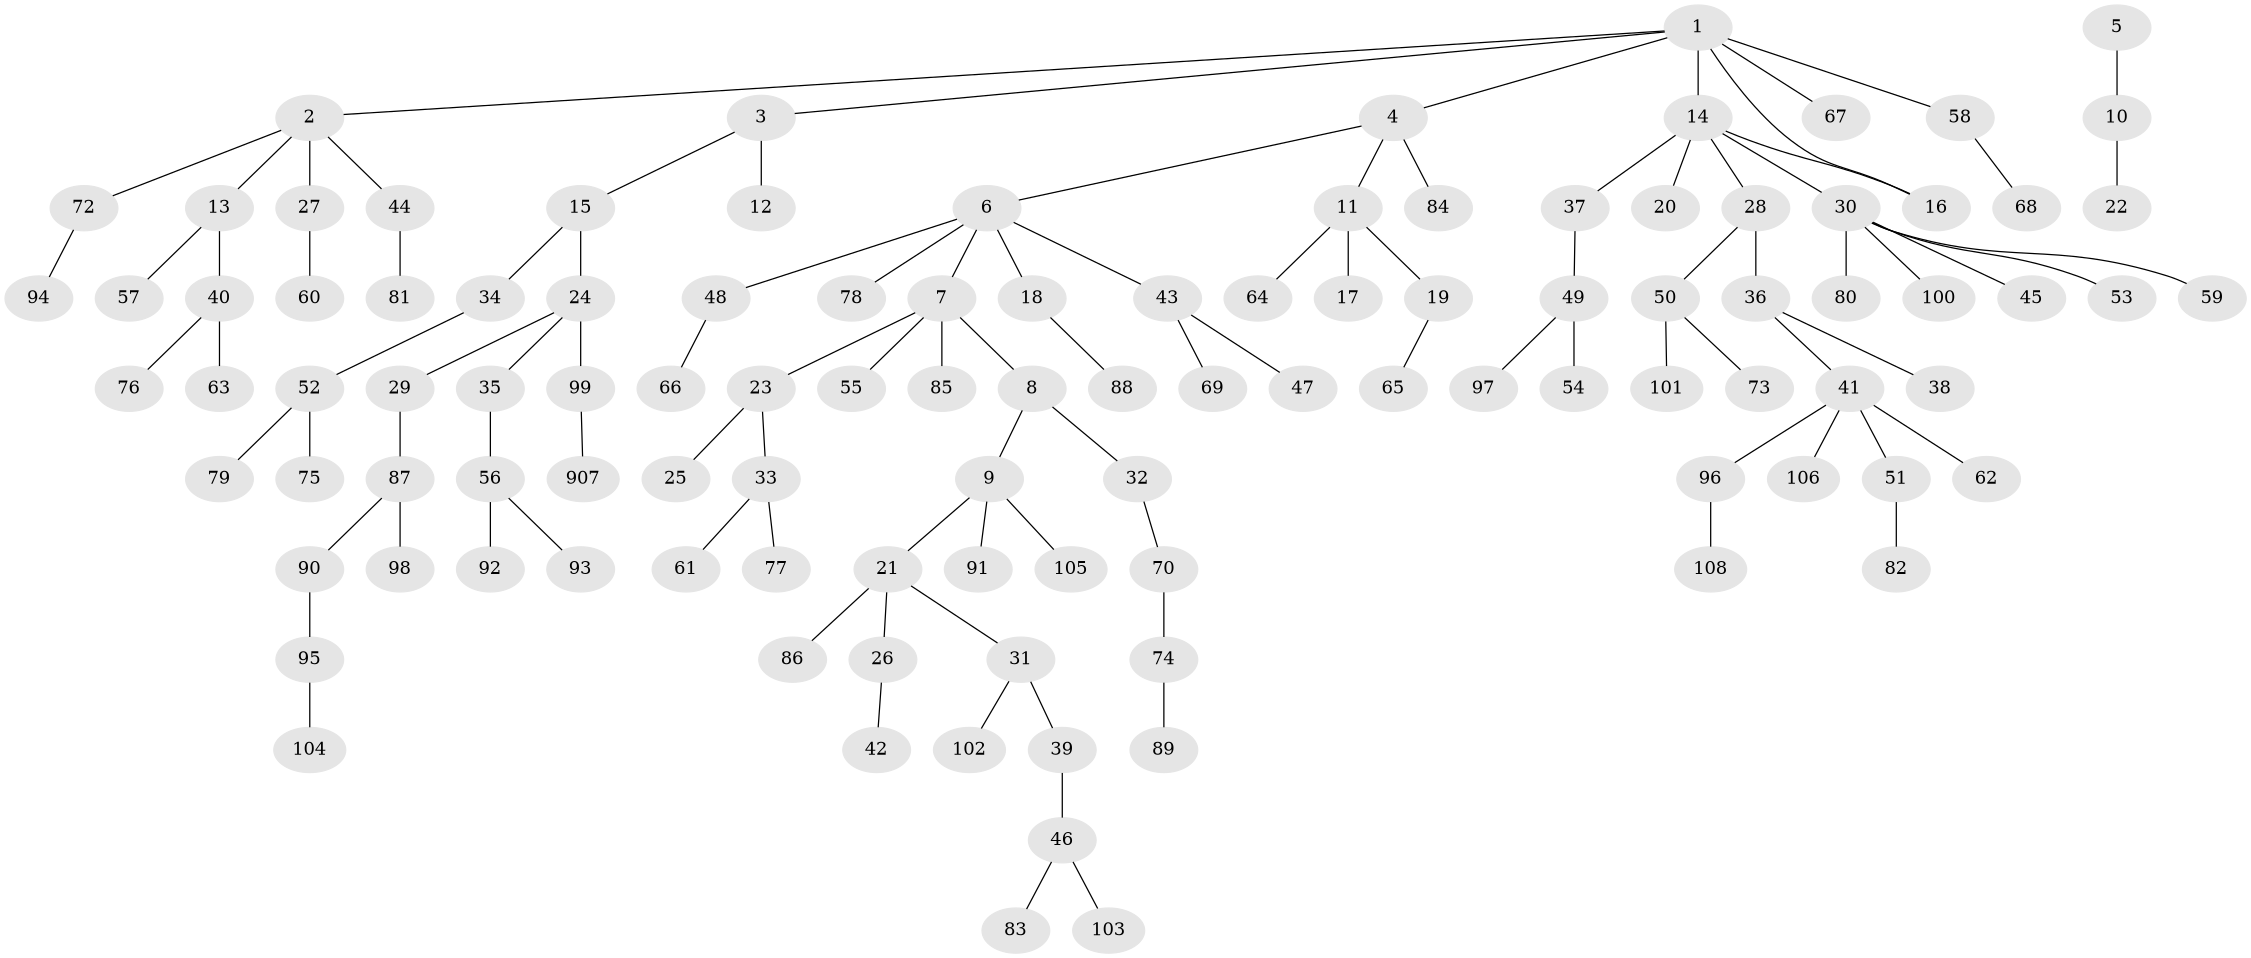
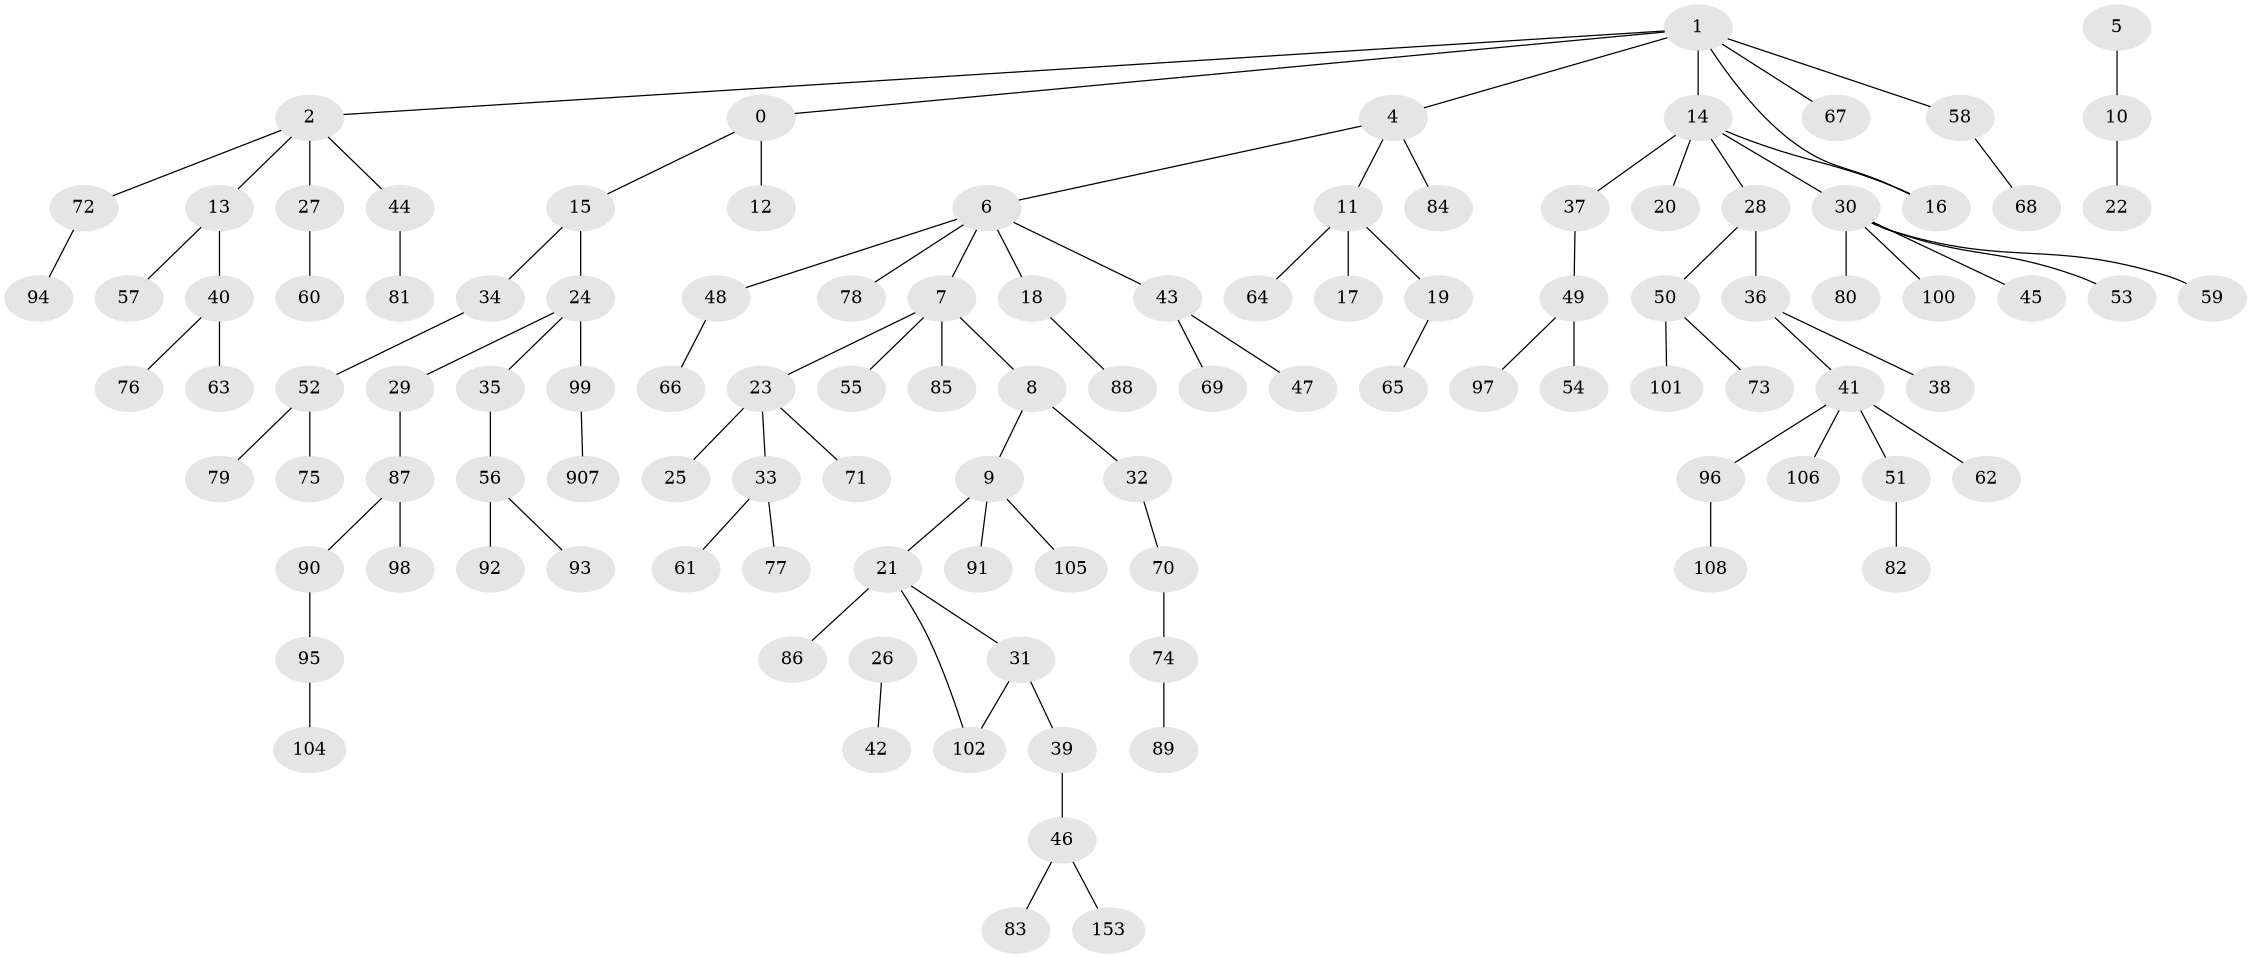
node "3": label "3" -> "0"
node "71": added
edge "21" -- "26": now "21" -- "102"
node "103": label "103" -> "153"
